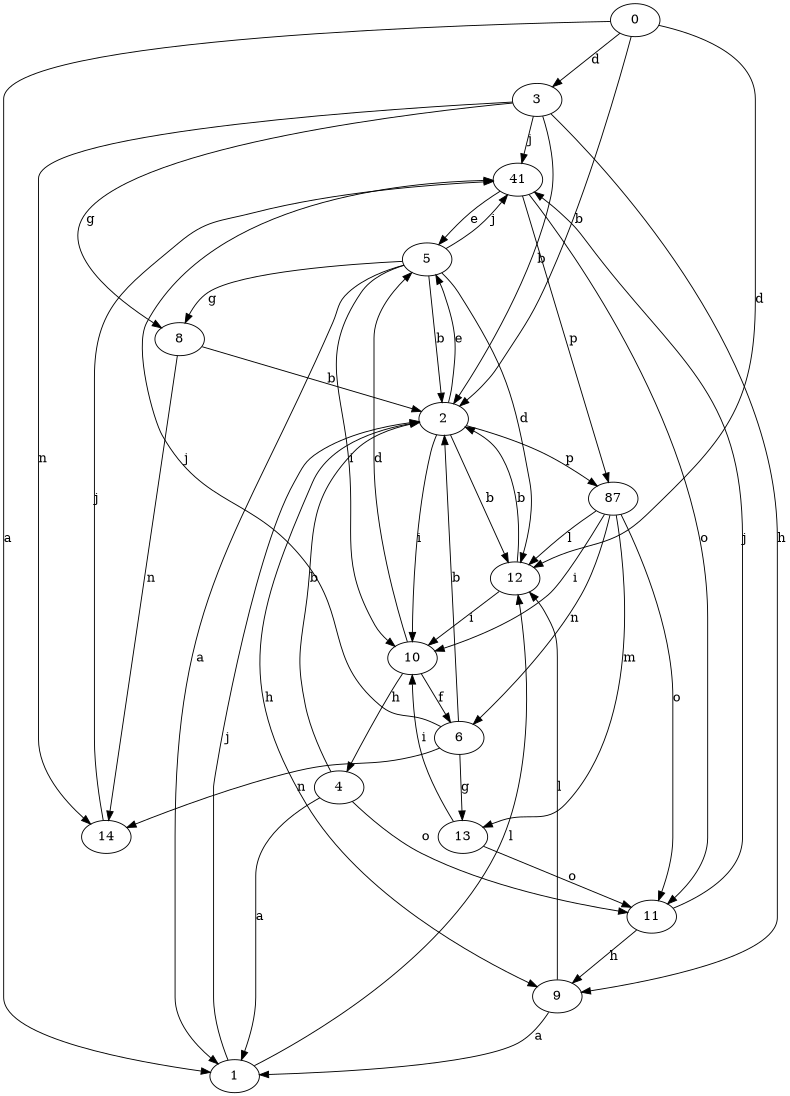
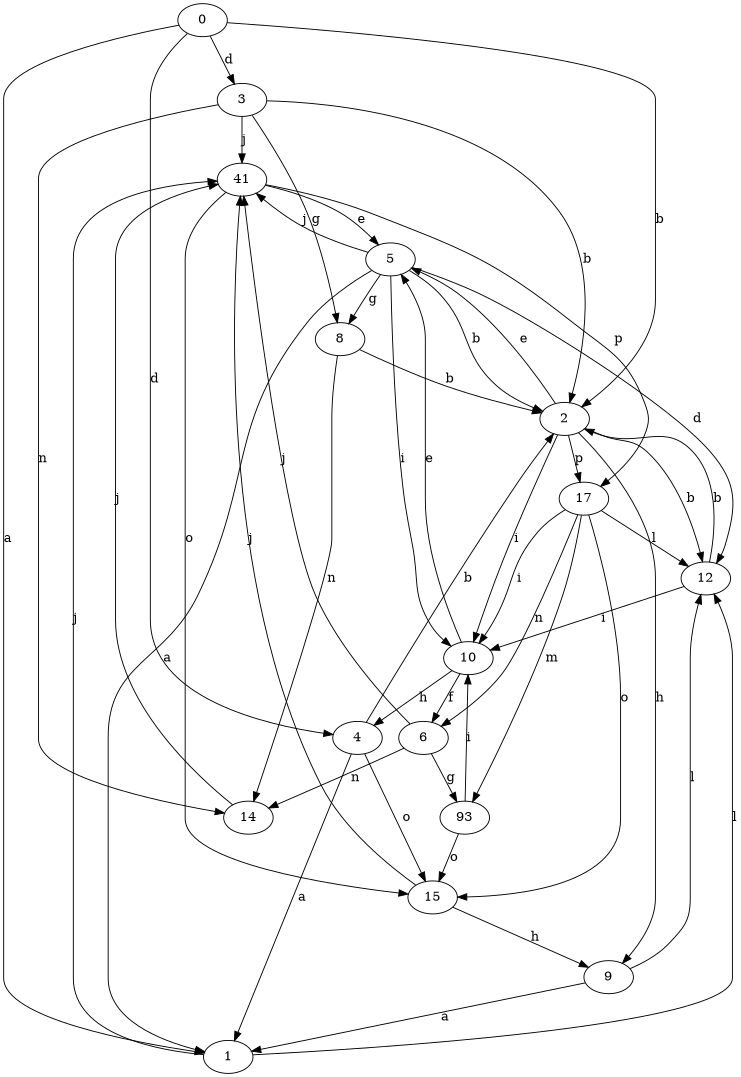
edge "0" -> "12": now "0" -> "4"
edge "10" -> "5": label "d" -> "e"
node "87": label "87" -> "17"
edge "6" -> "2": removed, label "b"
edge "3" -> "9": removed, label "h"
edge "1" -> "2": now "1" -> "41"
node "13": label "13" -> "93"
node "11": label "11" -> "15"
